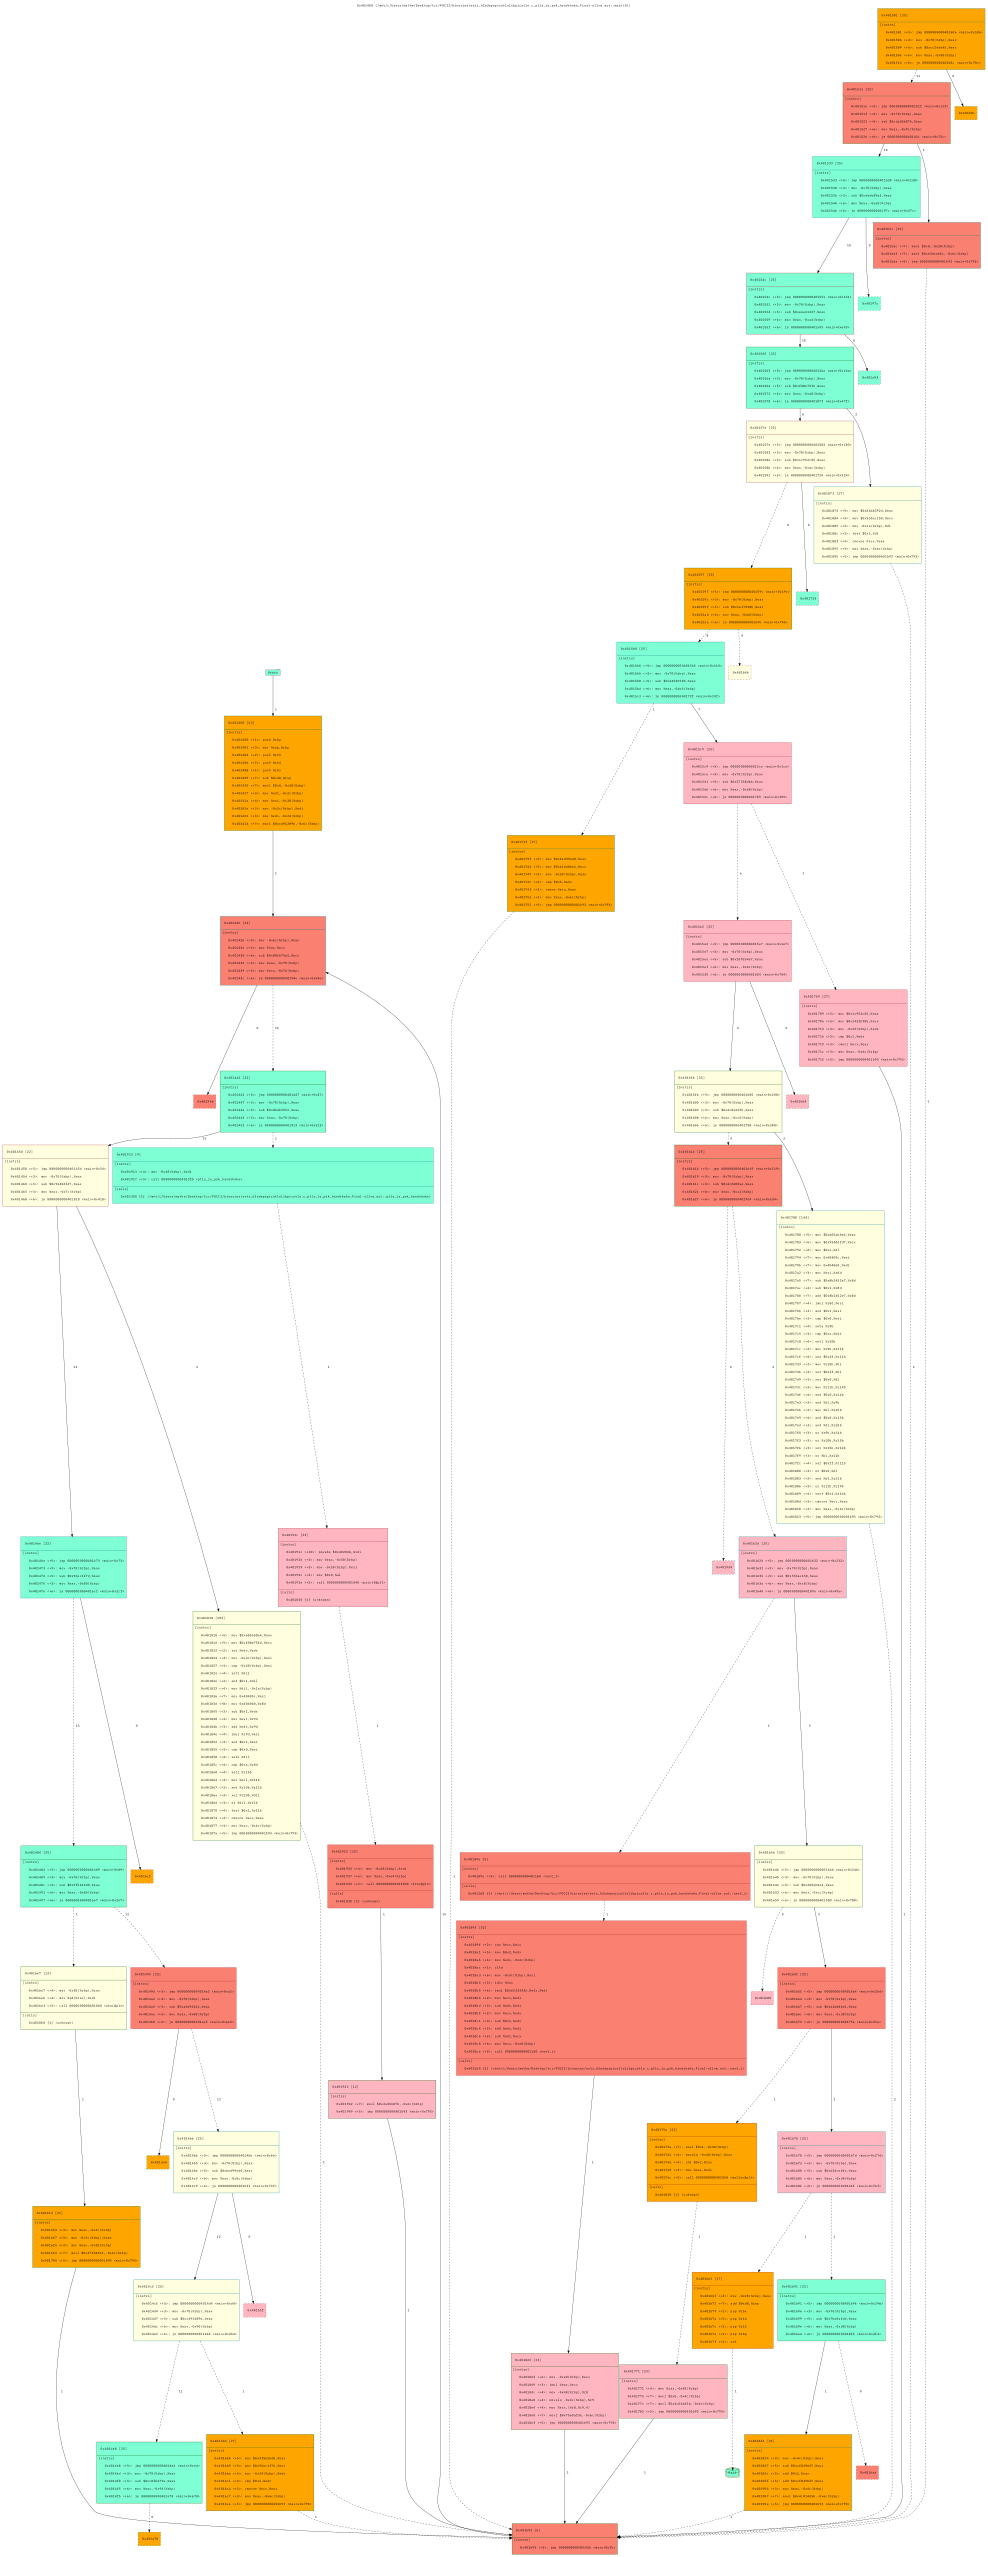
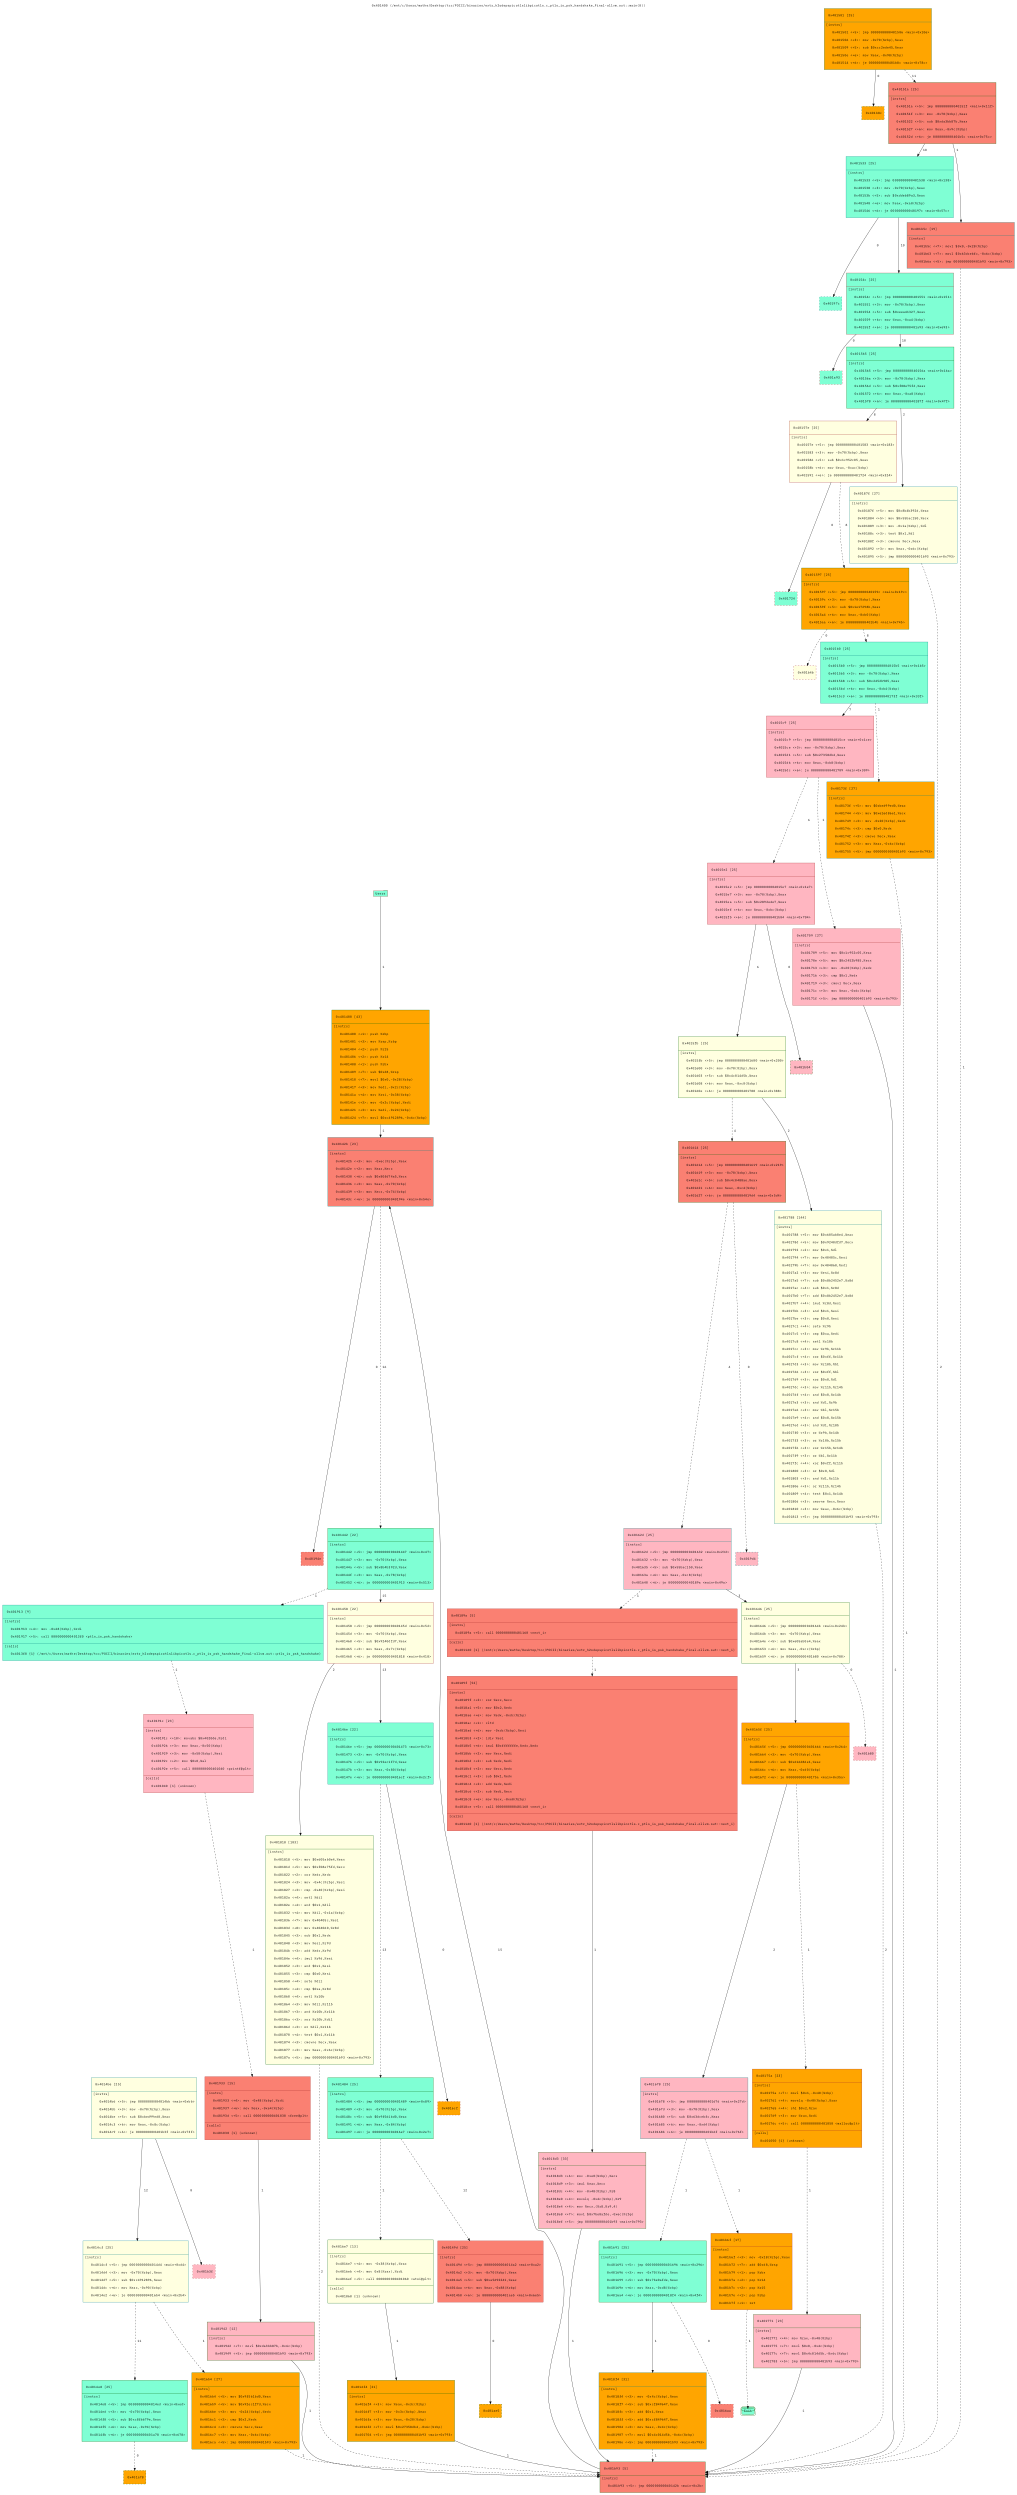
node "0x40165f [25]": fillcolor salmon -> orange
edge "0x40149d [25]" -> "0x4014b6 [25]": removed, label "12"
